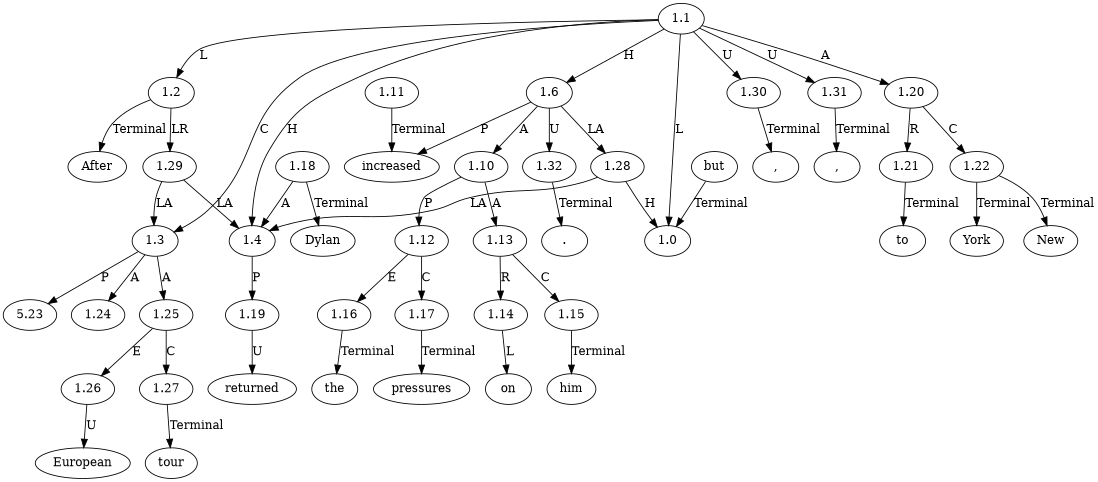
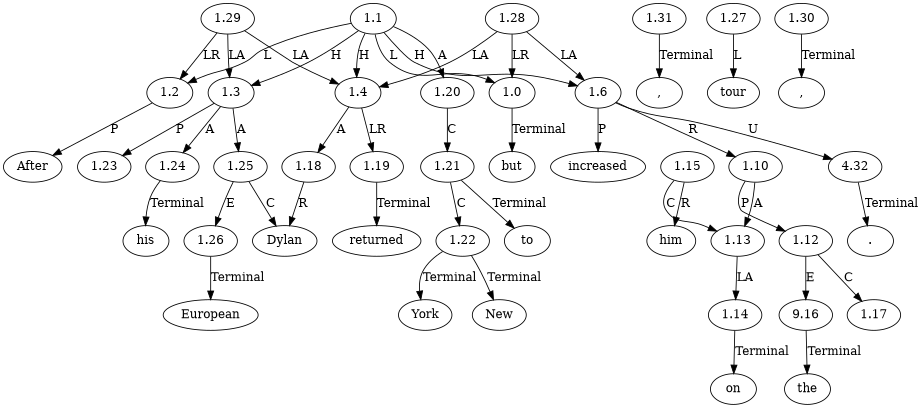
edge "1.1" -> "1.30": removed, label "U"
edge "1.1" -> "1.31": removed, label "U"
node "1.11": removed
edge "1.2" -> "1.29": reversed
edge "1.20" -> "1.22": now "1.21" -> "1.22"
edge "1.6" -> "1.28": reversed
edge "1.2" -> "After": label "Terminal" -> "P"
edge "1.1" -> "1.3": label "C" -> "H"
edge "1.6" -> "1.10": label "A" -> "R"
edge "1.20" -> "1.21": label "R" -> "C"
node "1.32": label "1.32" -> "4.32"
edge "1.18" -> "1.4": reversed
edge "but" -> "1.0": reversed
edge "1.18" -> "Dylan": label "Terminal" -> "R"
edge "1.28" -> "1.0": label "H" -> "LR"
node "his": added
edge "1.13" -> "1.15": reversed
edge "1.4" -> "1.19": label "P" -> "LR"
edge "1.13" -> "1.14": label "R" -> "LA"
node "5.23": label "5.23" -> "1.23"
node "1.16": label "1.16" -> "9.16"
edge "1.25" -> "1.27": now "1.25" -> "Dylan"
edge "1.19" -> "returned": label "U" -> "Terminal"
edge "1.14" -> "on": label "L" -> "Terminal"
edge "1.15" -> "him": label "Terminal" -> "R"
node "pressures": removed
edge "1.26" -> "European": label "U" -> "Terminal"
edge "1.27" -> "tour": label "Terminal" -> "L"
